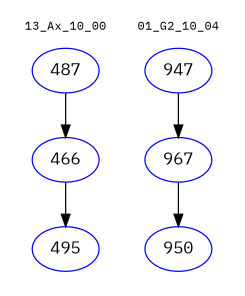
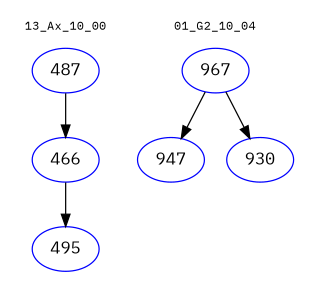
edge "947" -> "967": reversed
node "950": label "950" -> "930"
